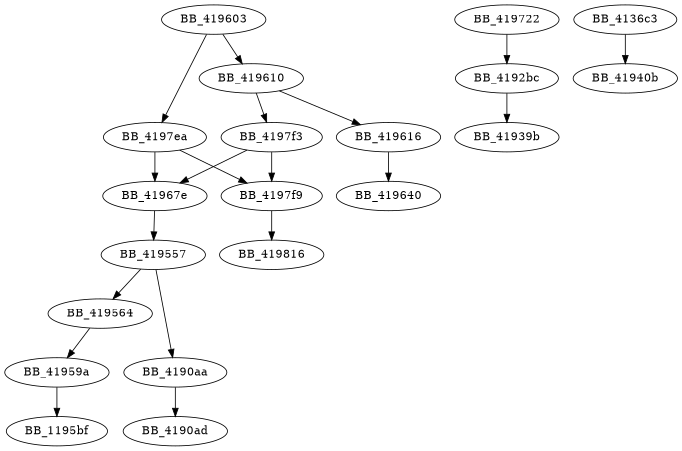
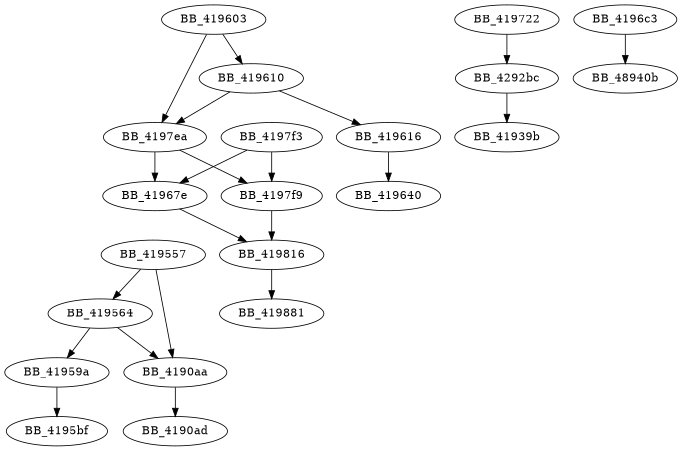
node "BB_4136c3": label "BB_4136c3" -> "BB_4196c3"
node "BB_4192bc": label "BB_4192bc" -> "BB_4292bc"
node "BB_41940b": label "BB_41940b" -> "BB_48940b"
edge "BB_419610" -> "BB_4197f3": now "BB_419610" -> "BB_4197ea"
edge "BB_41967e" -> "BB_419557": now "BB_41967e" -> "BB_419816"
node "BB_419881": added
edge "BB_419564" -> "BB_4190aa": added
node "BB_1195bf": label "BB_1195bf" -> "BB_4195bf"
